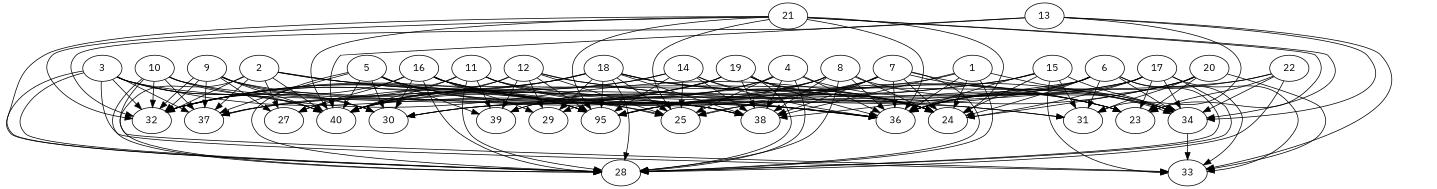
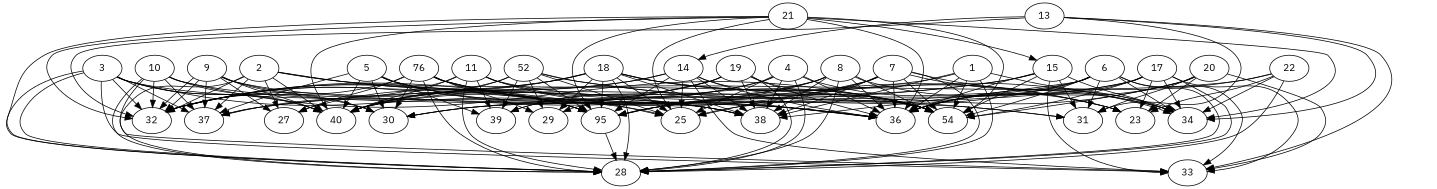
edge "13" -> "40": now "13" -> "14"
node "16": label "16" -> "76"
node "12": label "12" -> "52"
edge "21" -> "23": now "21" -> "15"
edge "19" -> "23": removed
node "24": label "24" -> "54"
edge "34" -> "33": now "14" -> "33"
edge "5" -> "28": now "95" -> "28"
